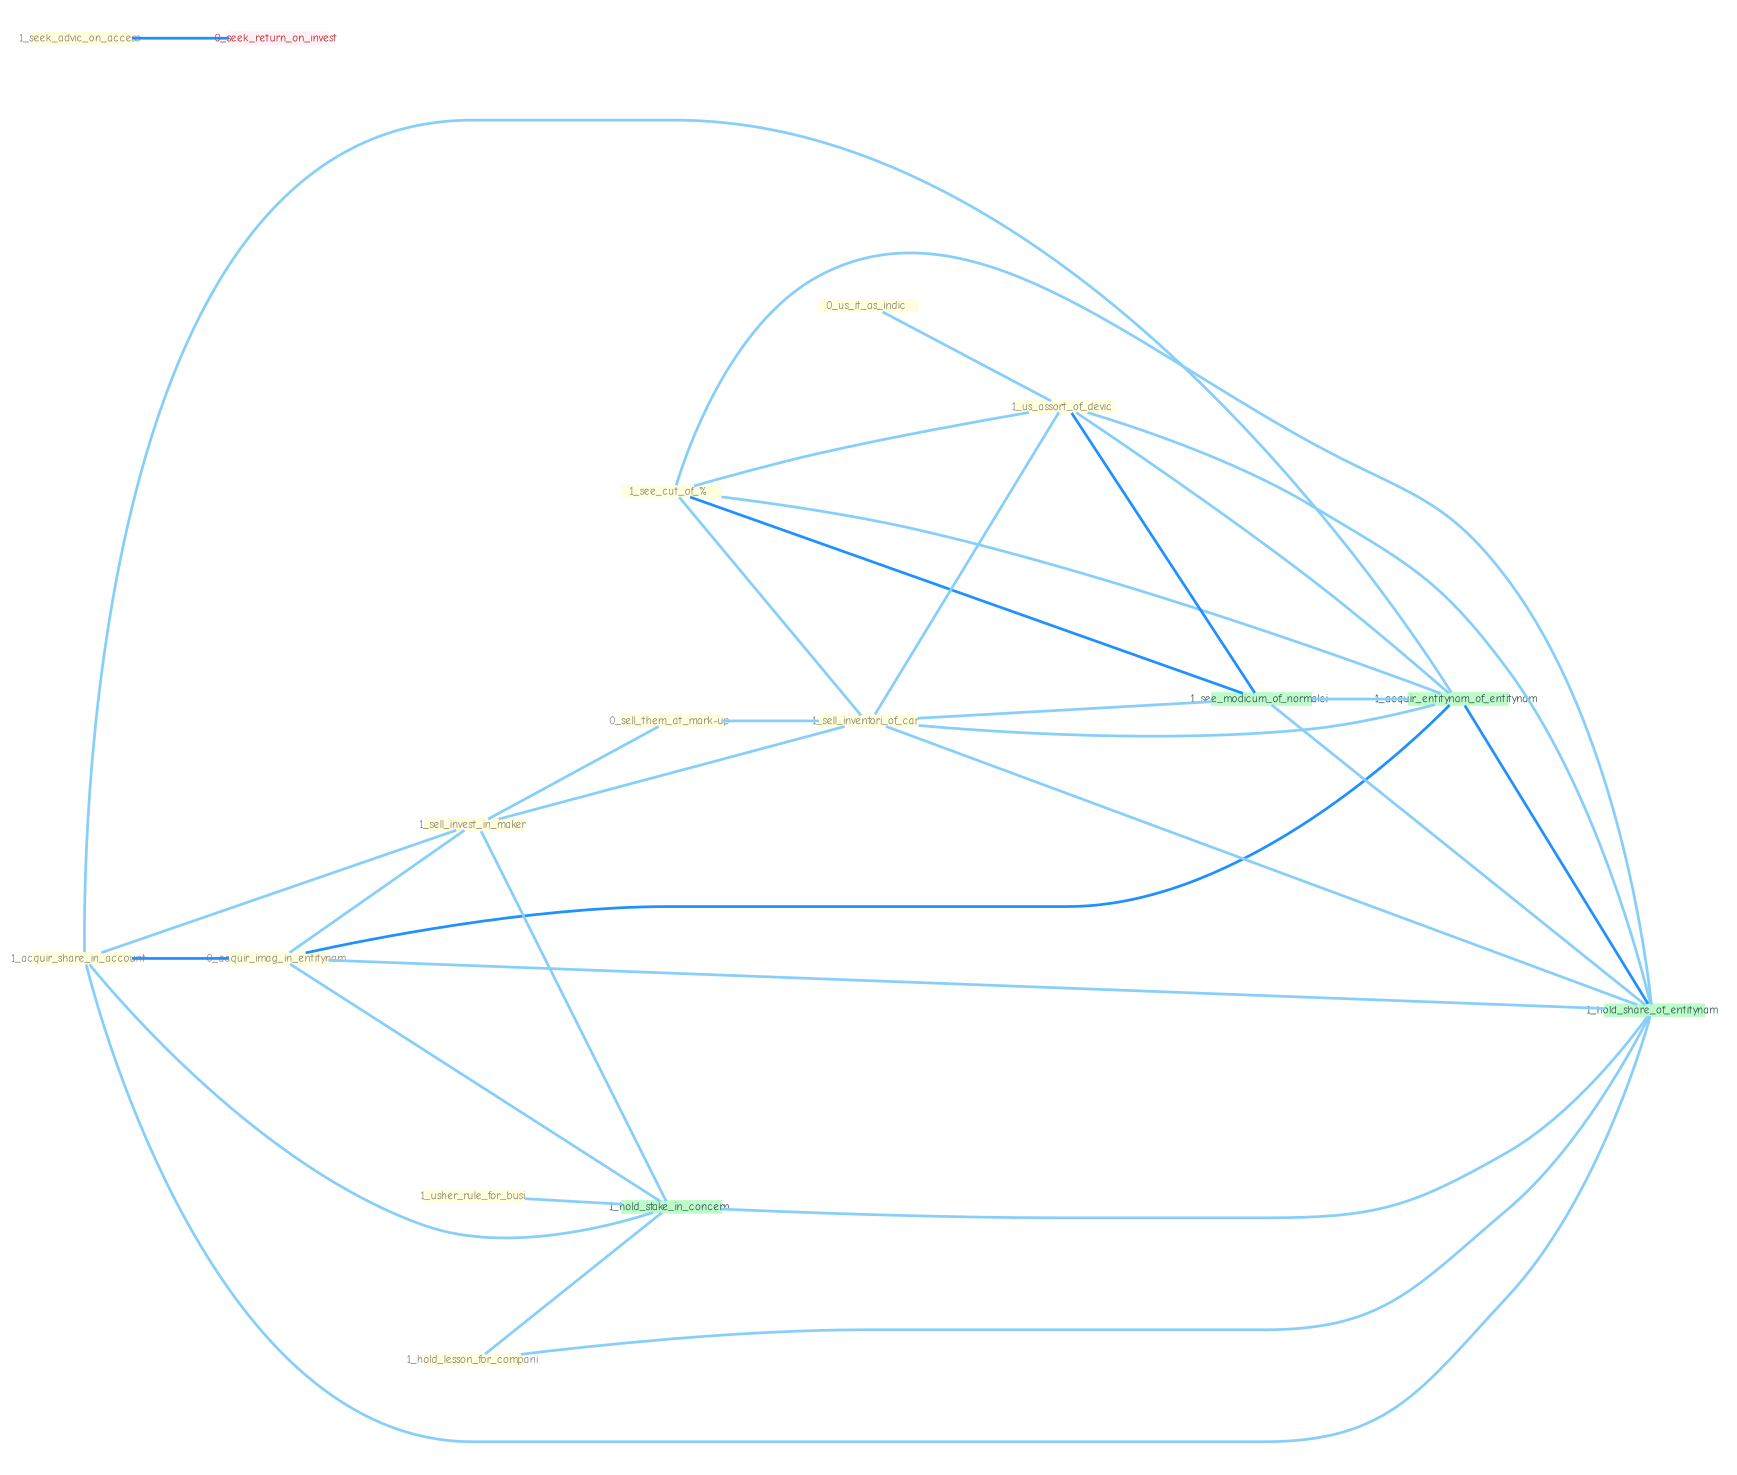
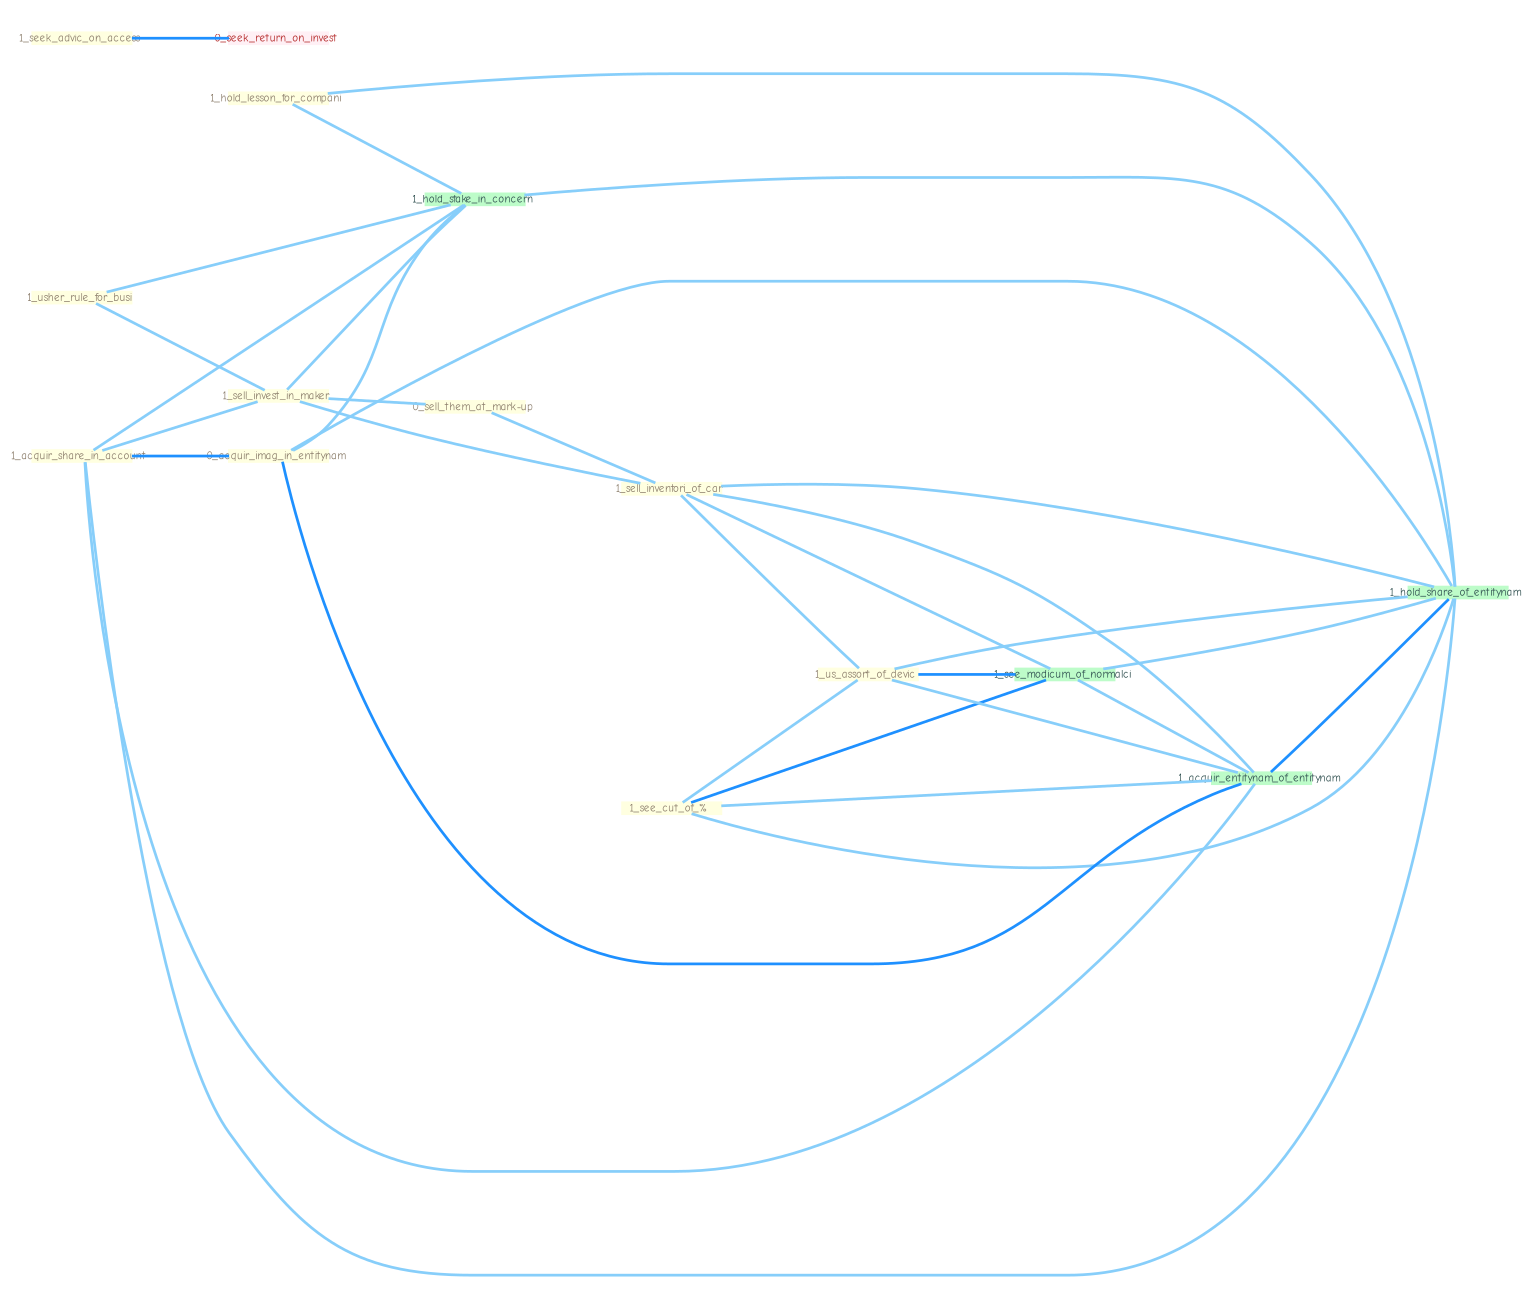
node "0_us_it_as_indic": removed
edge "1_see_cut_of_%" -- "1_sell_inventori_of_car": removed
edge "1_sell_invest_in_maker" -- "0_acquir_imag_in_entitynam": now "1_sell_invest_in_maker" -- "1_usher_rule_for_busi"
